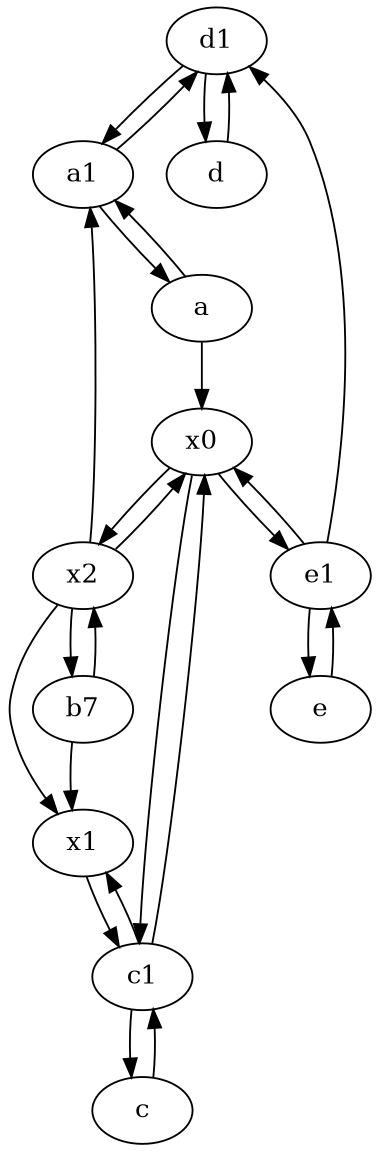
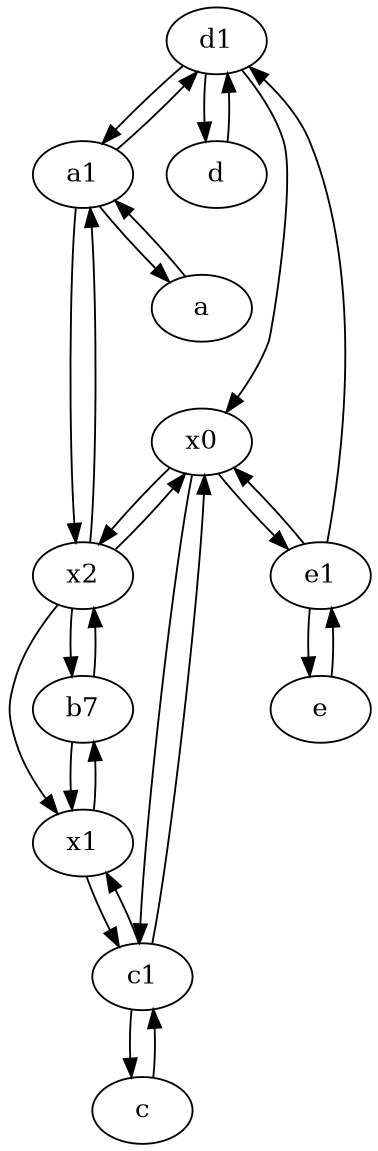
edge "a1" -> "x2": added
edge "a" -> "x0": now "d1" -> "x0"
edge "x1" -> "b7": added
